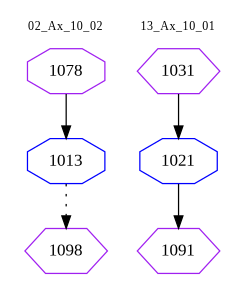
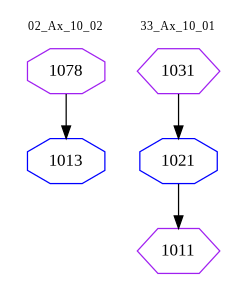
cluster "13_Ax_10_01": label "13_Ax_10_01" -> "33_Ax_10_01"
node "1098": removed
node "1091": label "1091" -> "1011"
